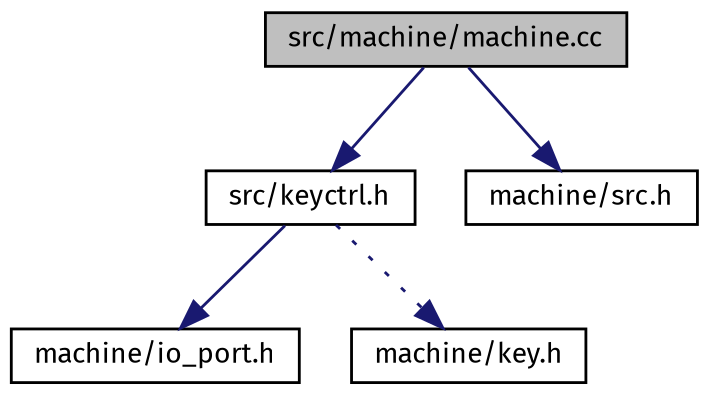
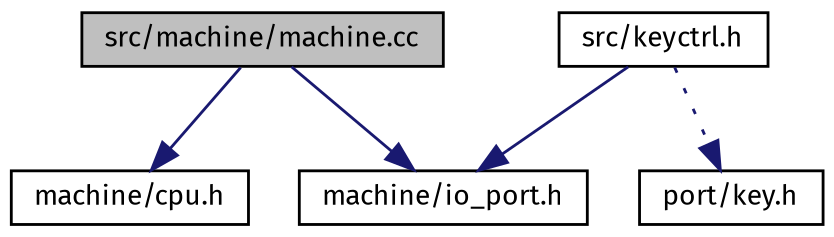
edge "src/machine/machine.cc" -> "src/keyctrl.h": now "src/machine/machine.cc" -> "machine/io_port.h"
node "machine/src.h": label "machine/src.h" -> "machine/cpu.h"
node "machine/key.h": label "machine/key.h" -> "port/key.h"
